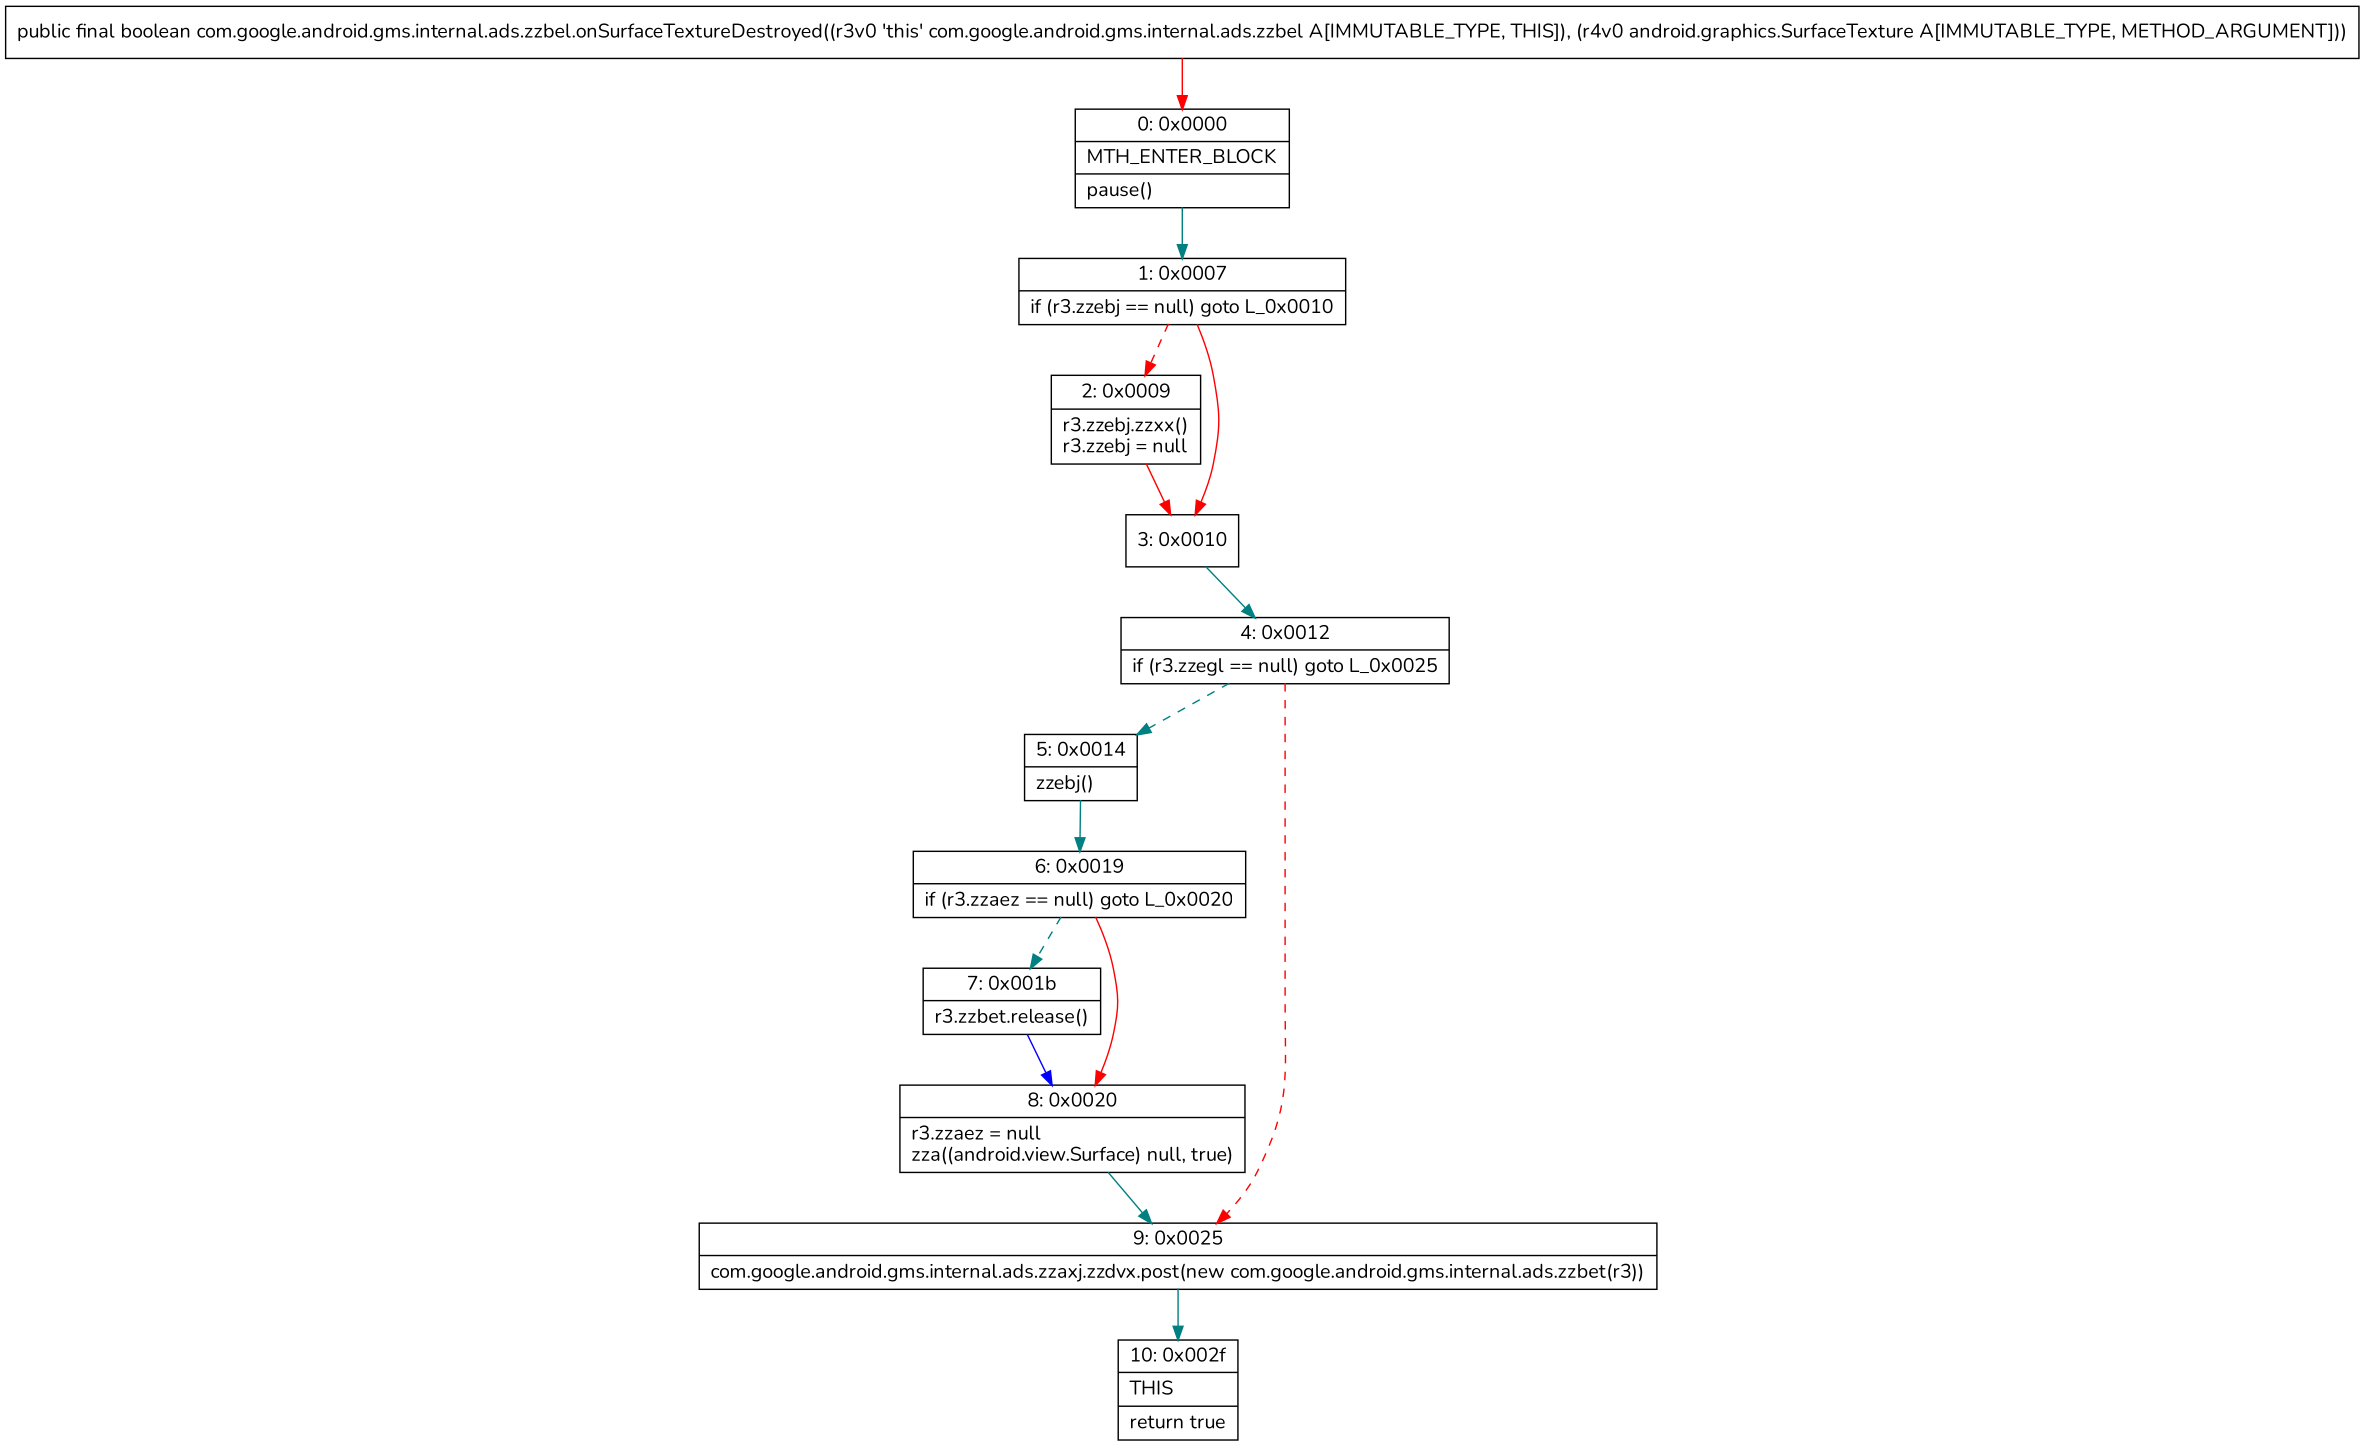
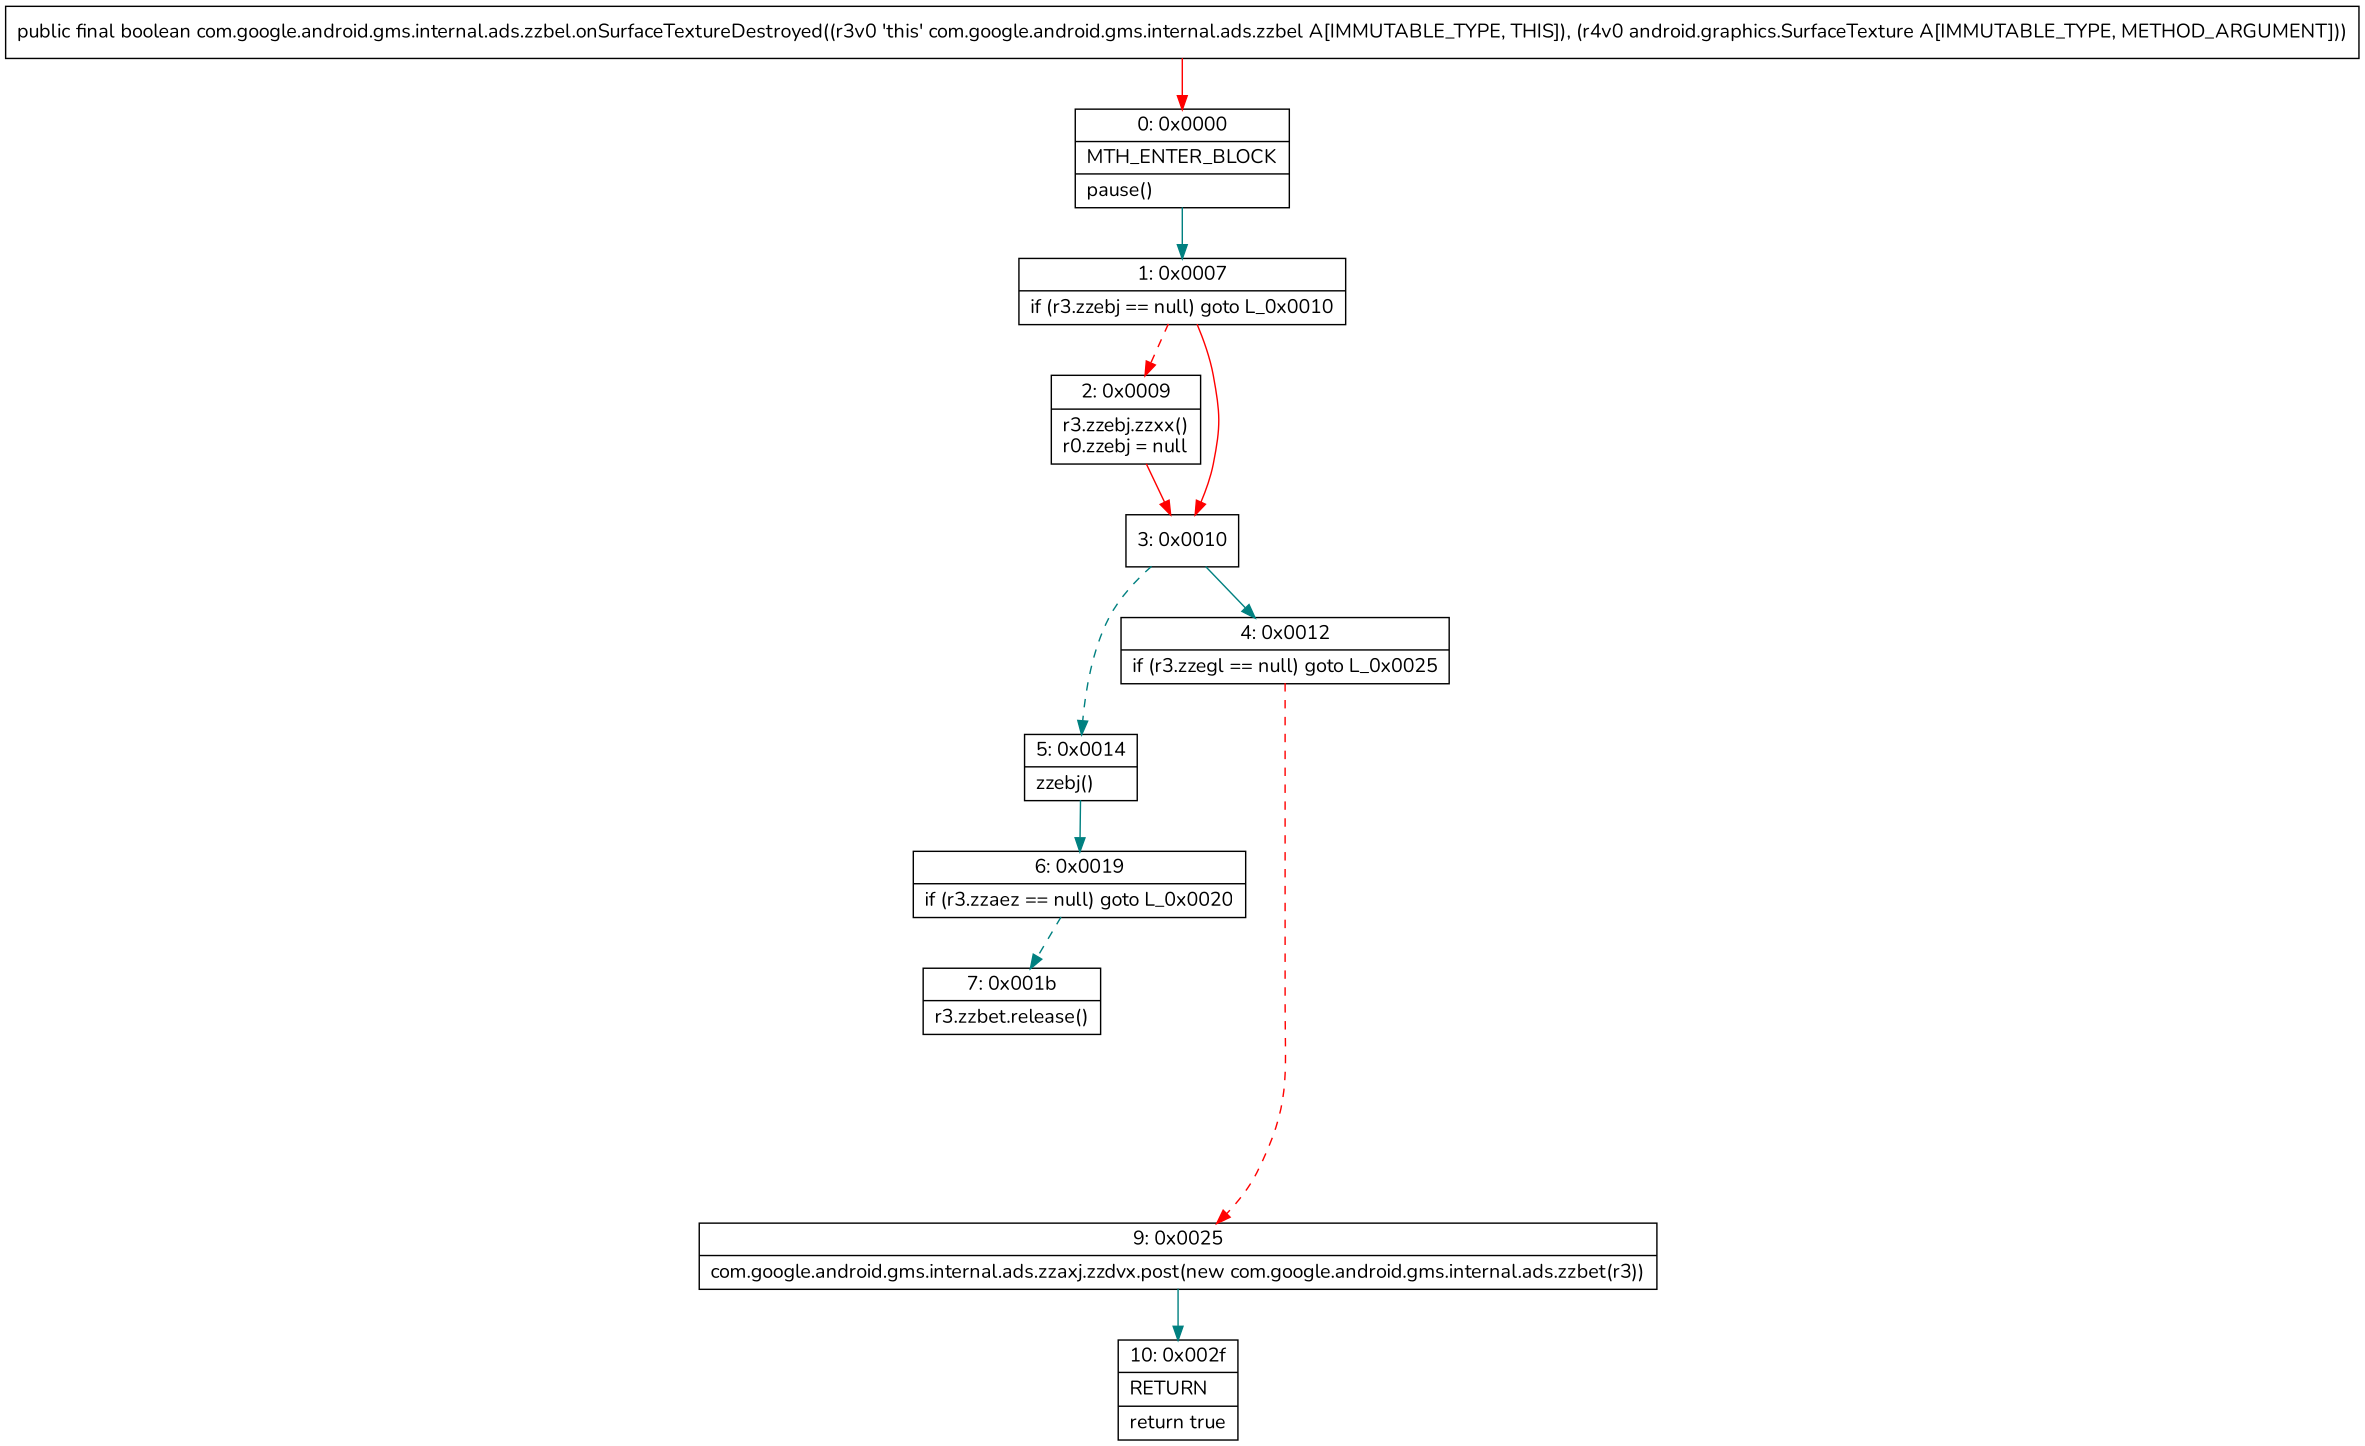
node "2: 0x0009": text "r3.zzebj = null" -> "r0.zzebj = null"
edge "4: 0x0012" -> "5: 0x0014": now "3: 0x0010" -> "5: 0x0014"
node "8: 0x0020": removed
node "10: 0x002f": text "THIS" -> "RETURN"
